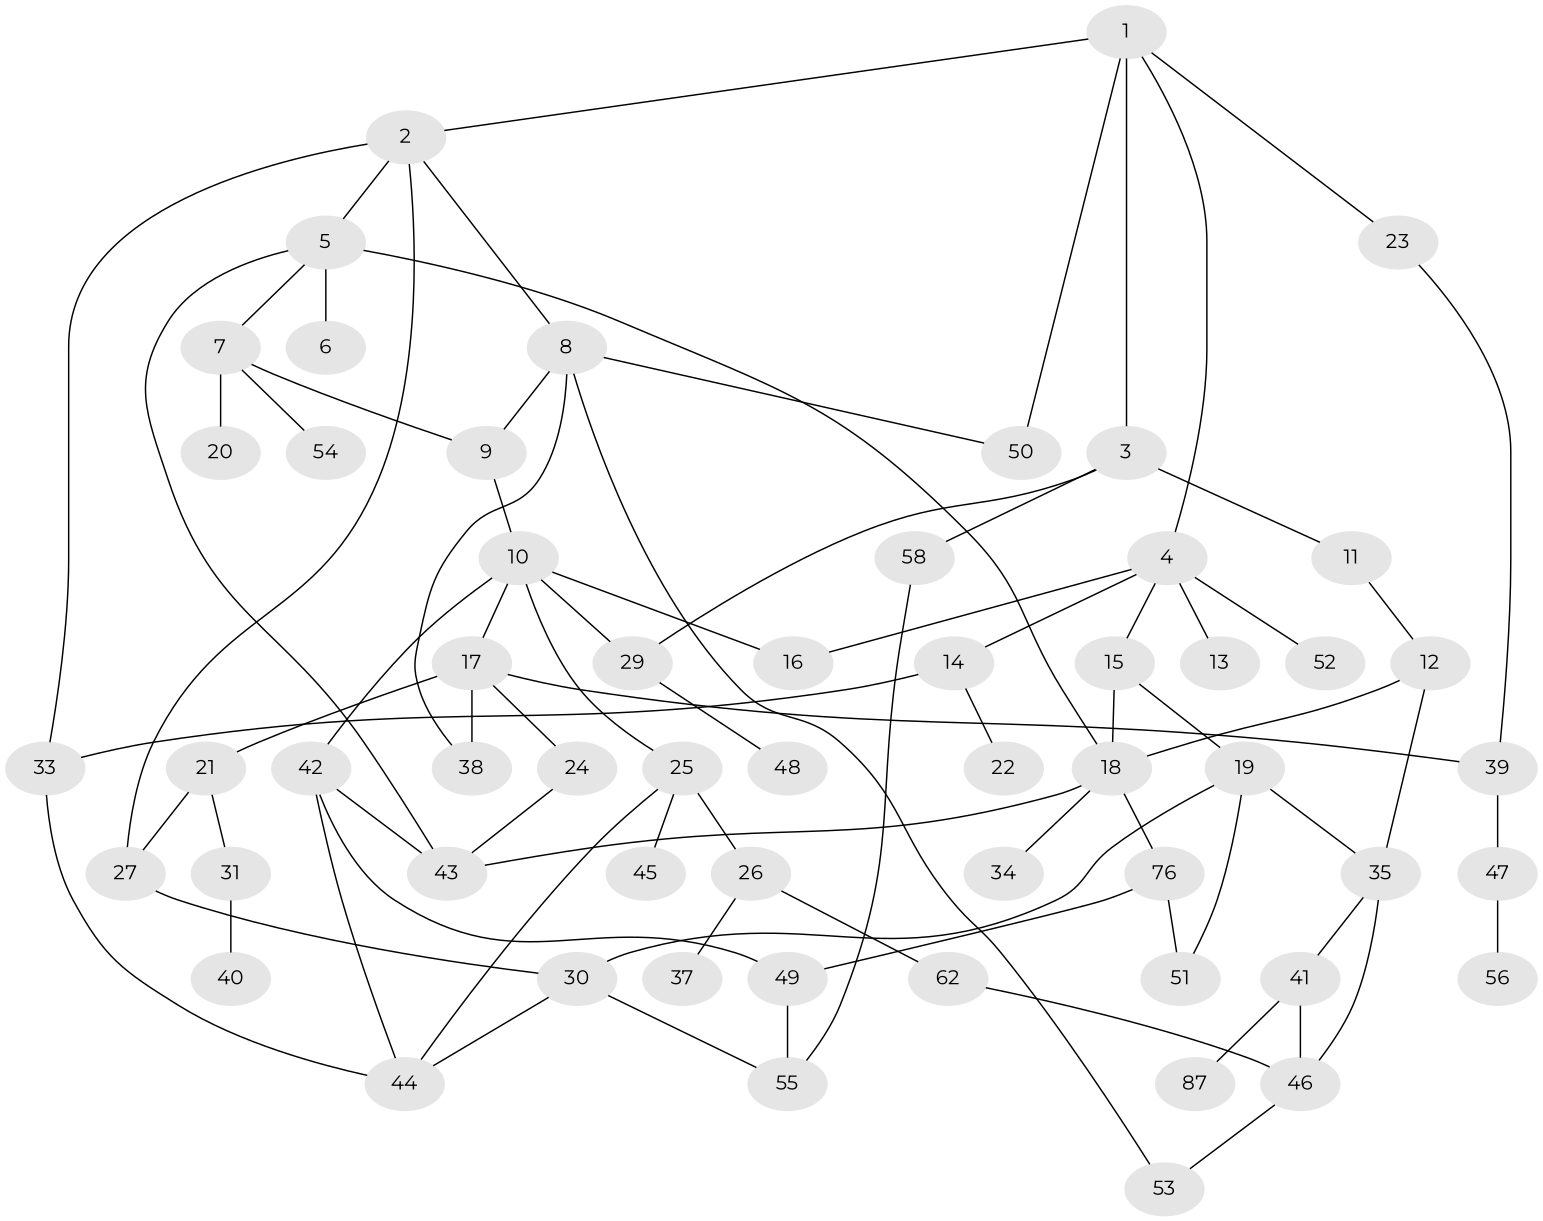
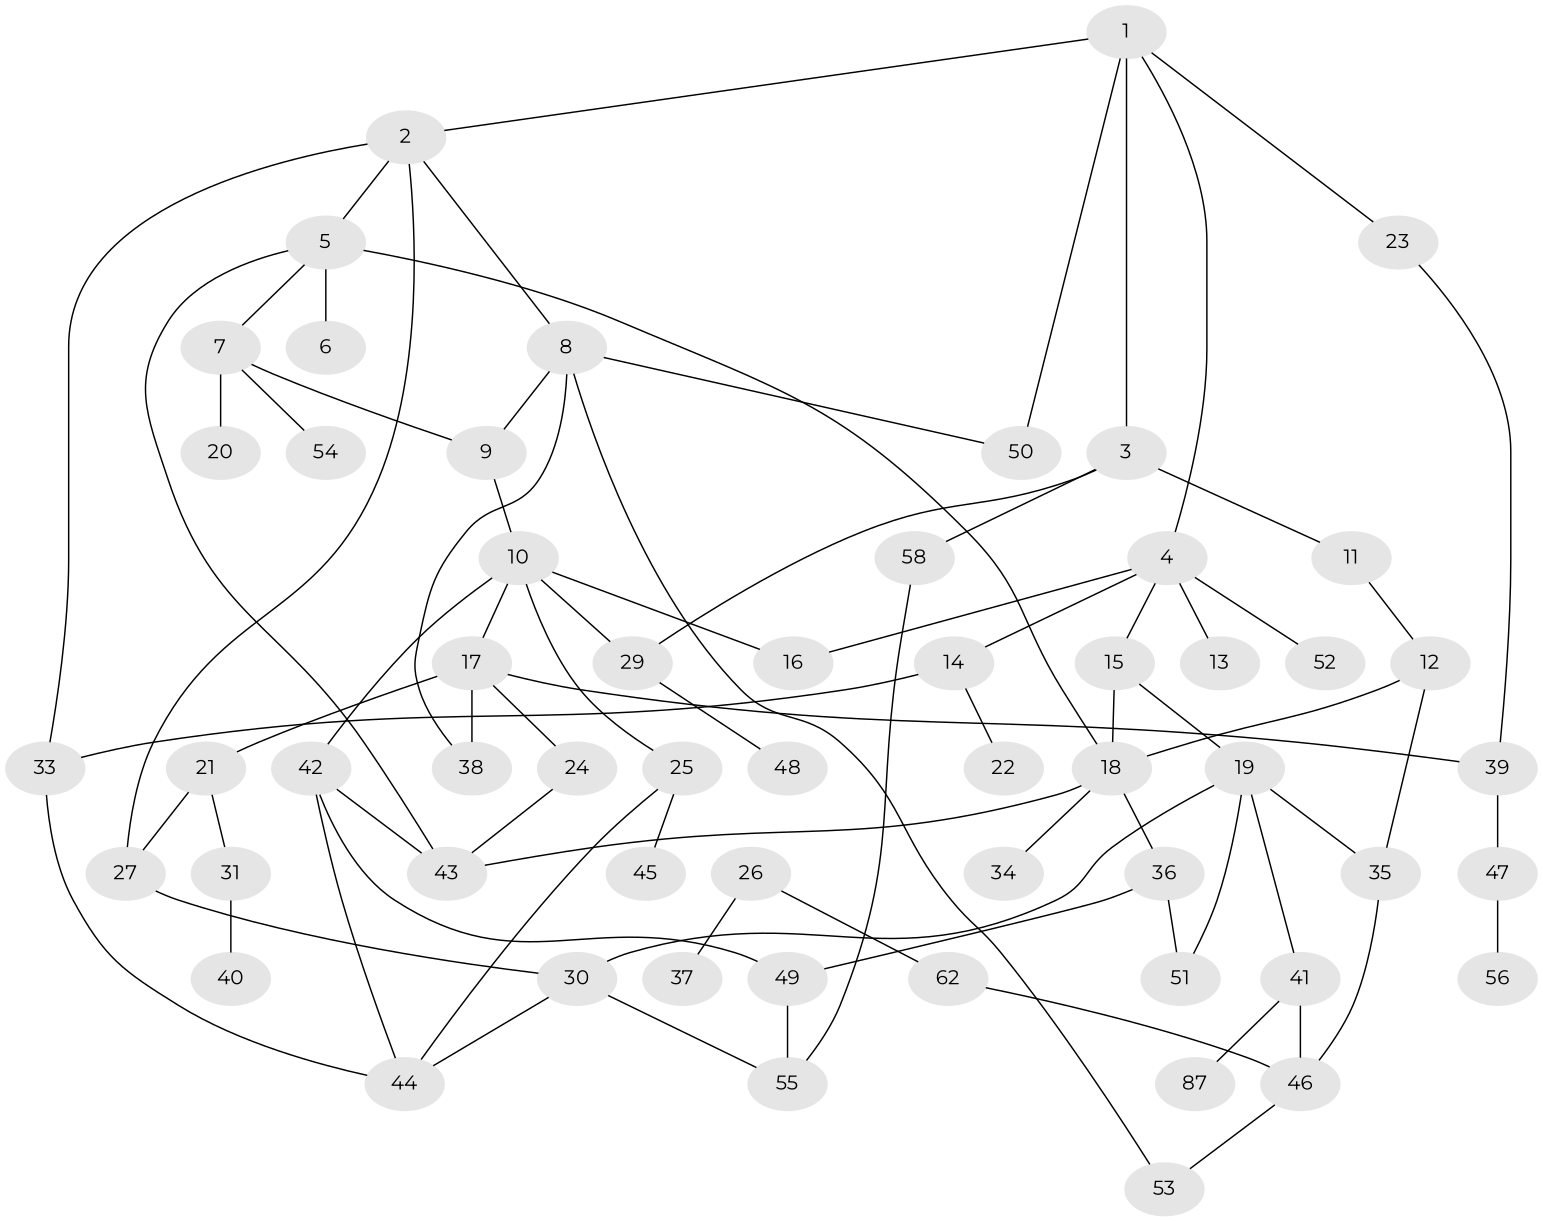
edge "25" -- "26": removed
node "76": label "76" -> "36"
edge "35" -- "41": now "19" -- "41"
